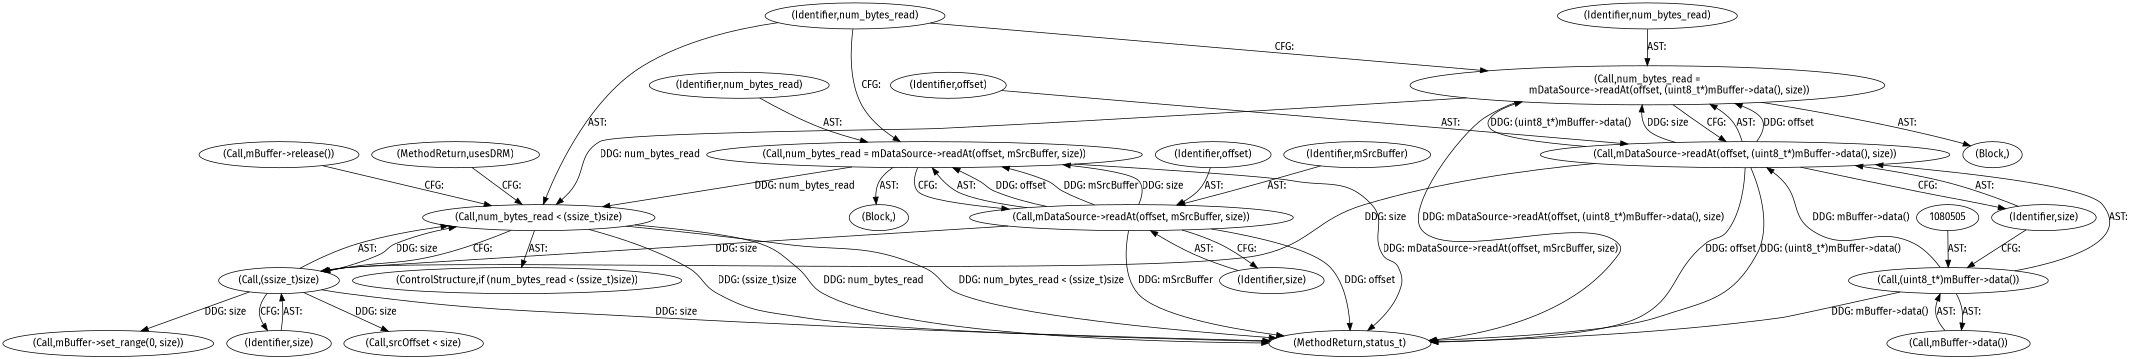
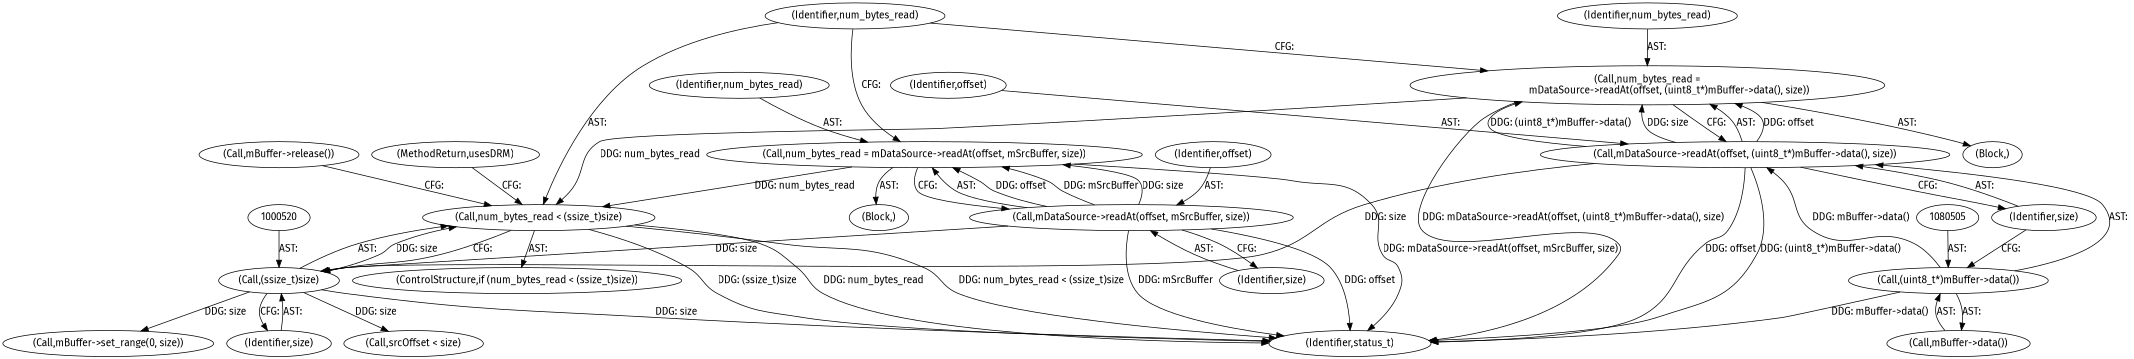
node "(Identifier,mSrcBuffer)": removed
node "1000520": added
node "(MethodReturn,status_t)": label "(MethodReturn,status_t)" -> "(Identifier,status_t)"
